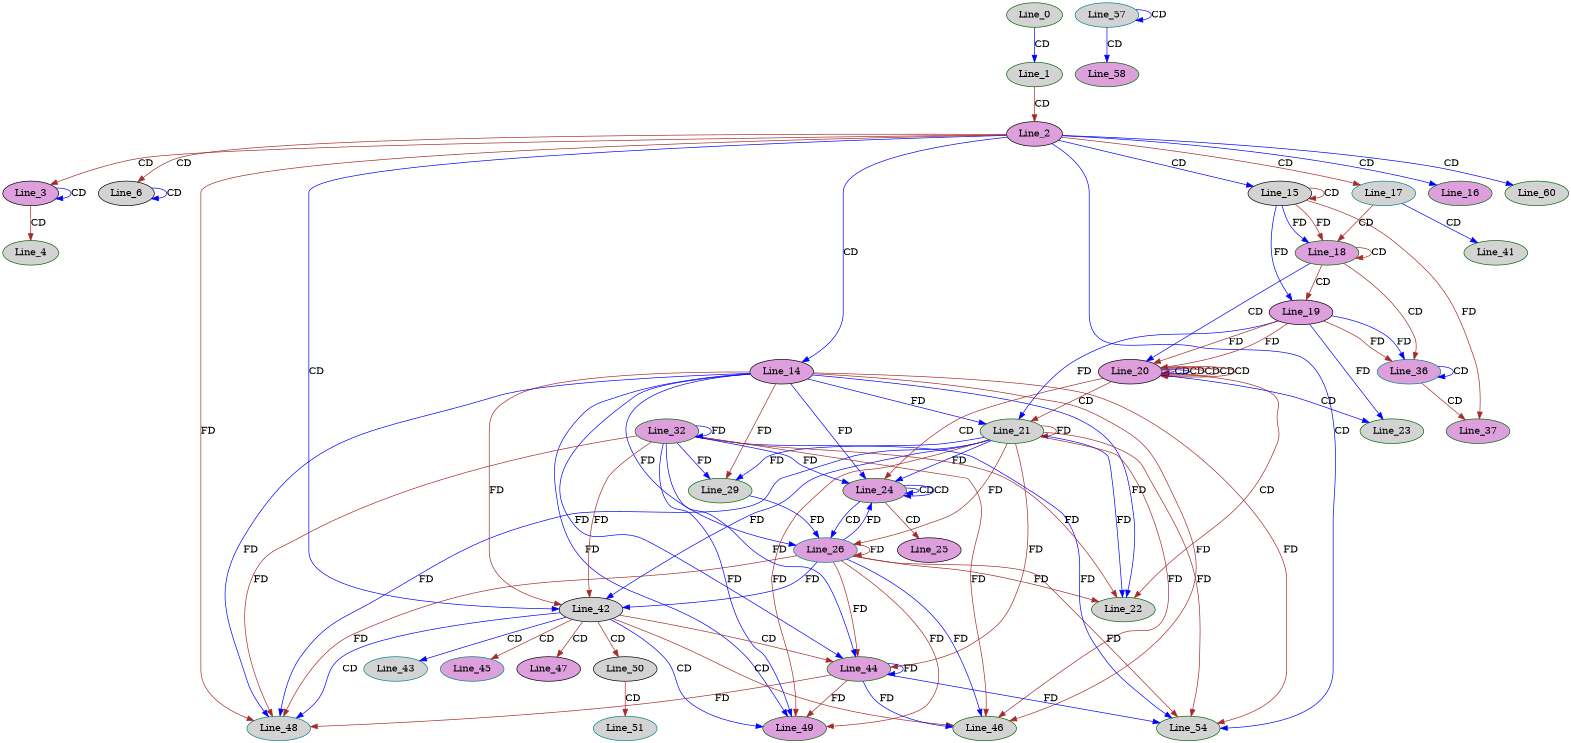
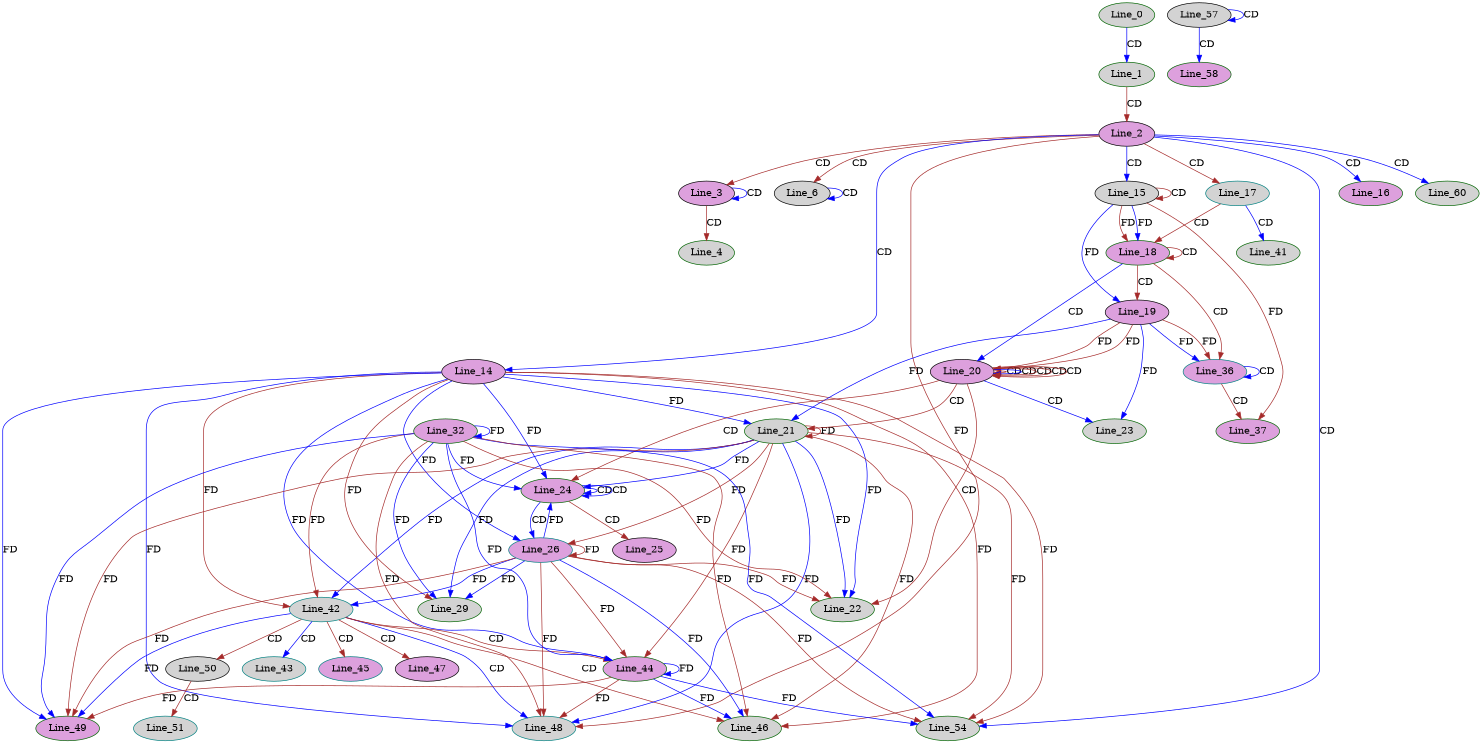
node "Line_57": color teal -> black
edge "Line_2" -> "Line_42": removed, label "CD"
edge "Line_29" -> "Line_26": reversed
node "Line_42": color black -> teal
edge "Line_42" -> "Line_49": label "CD" -> "FD"
